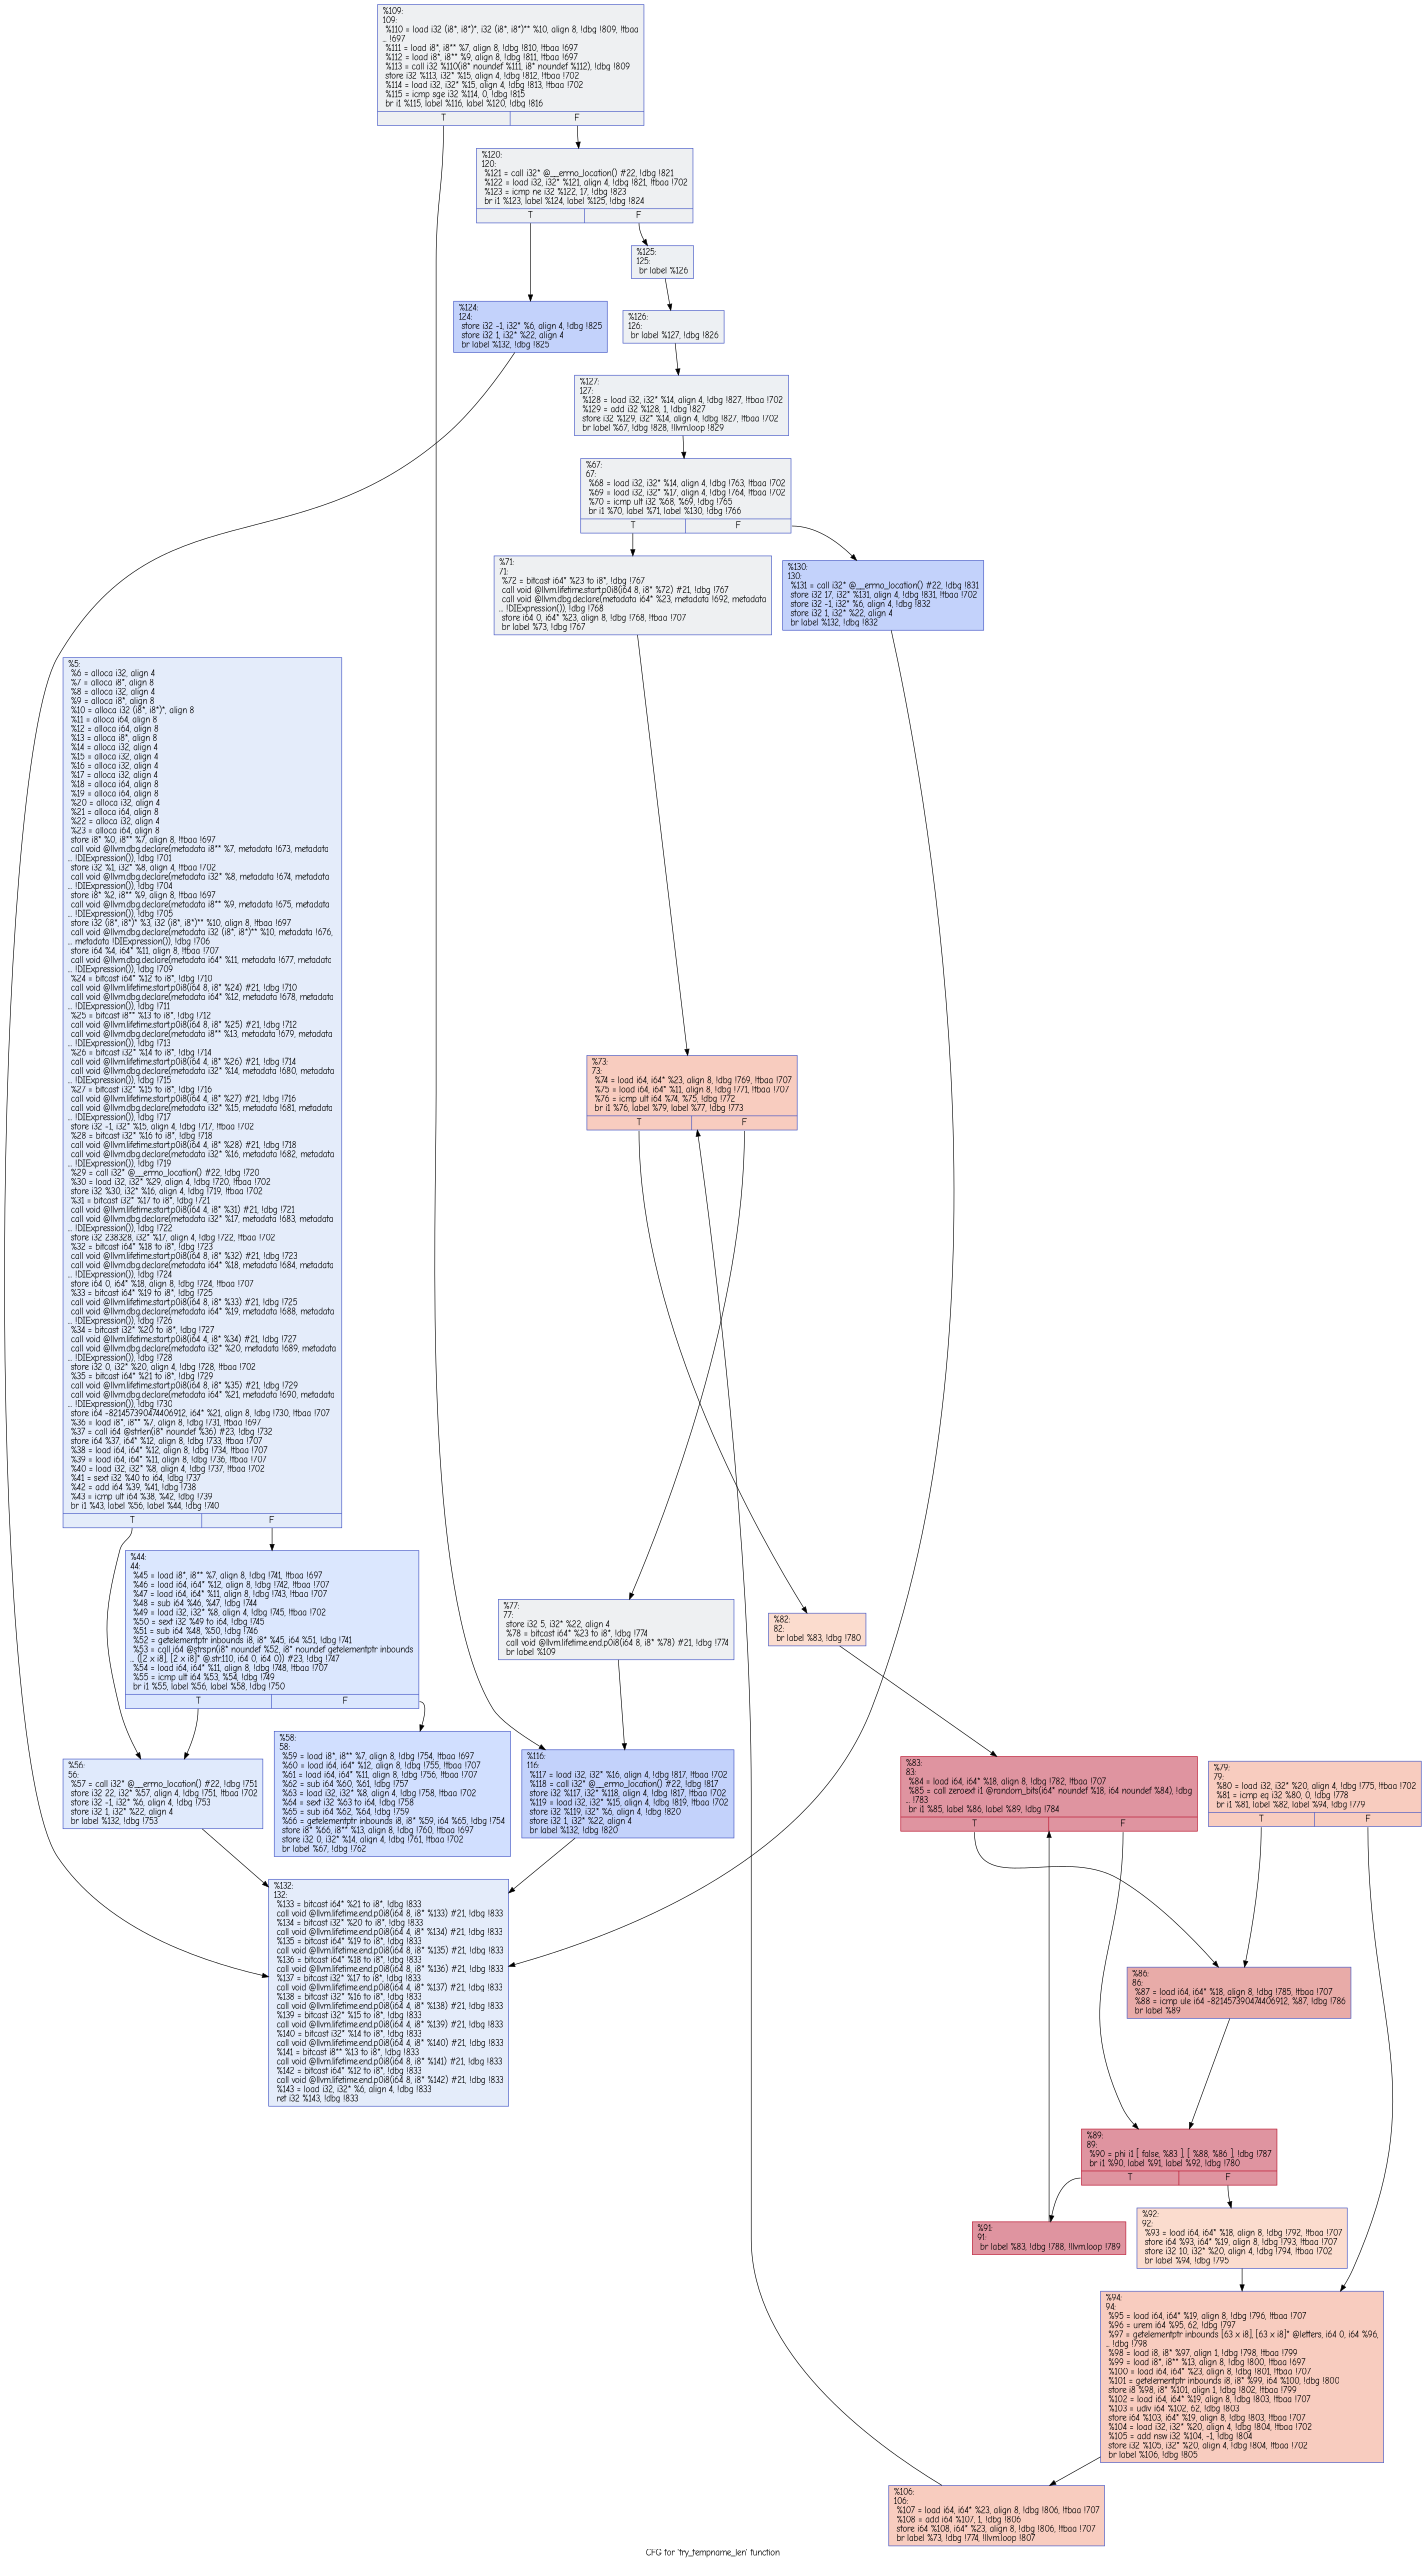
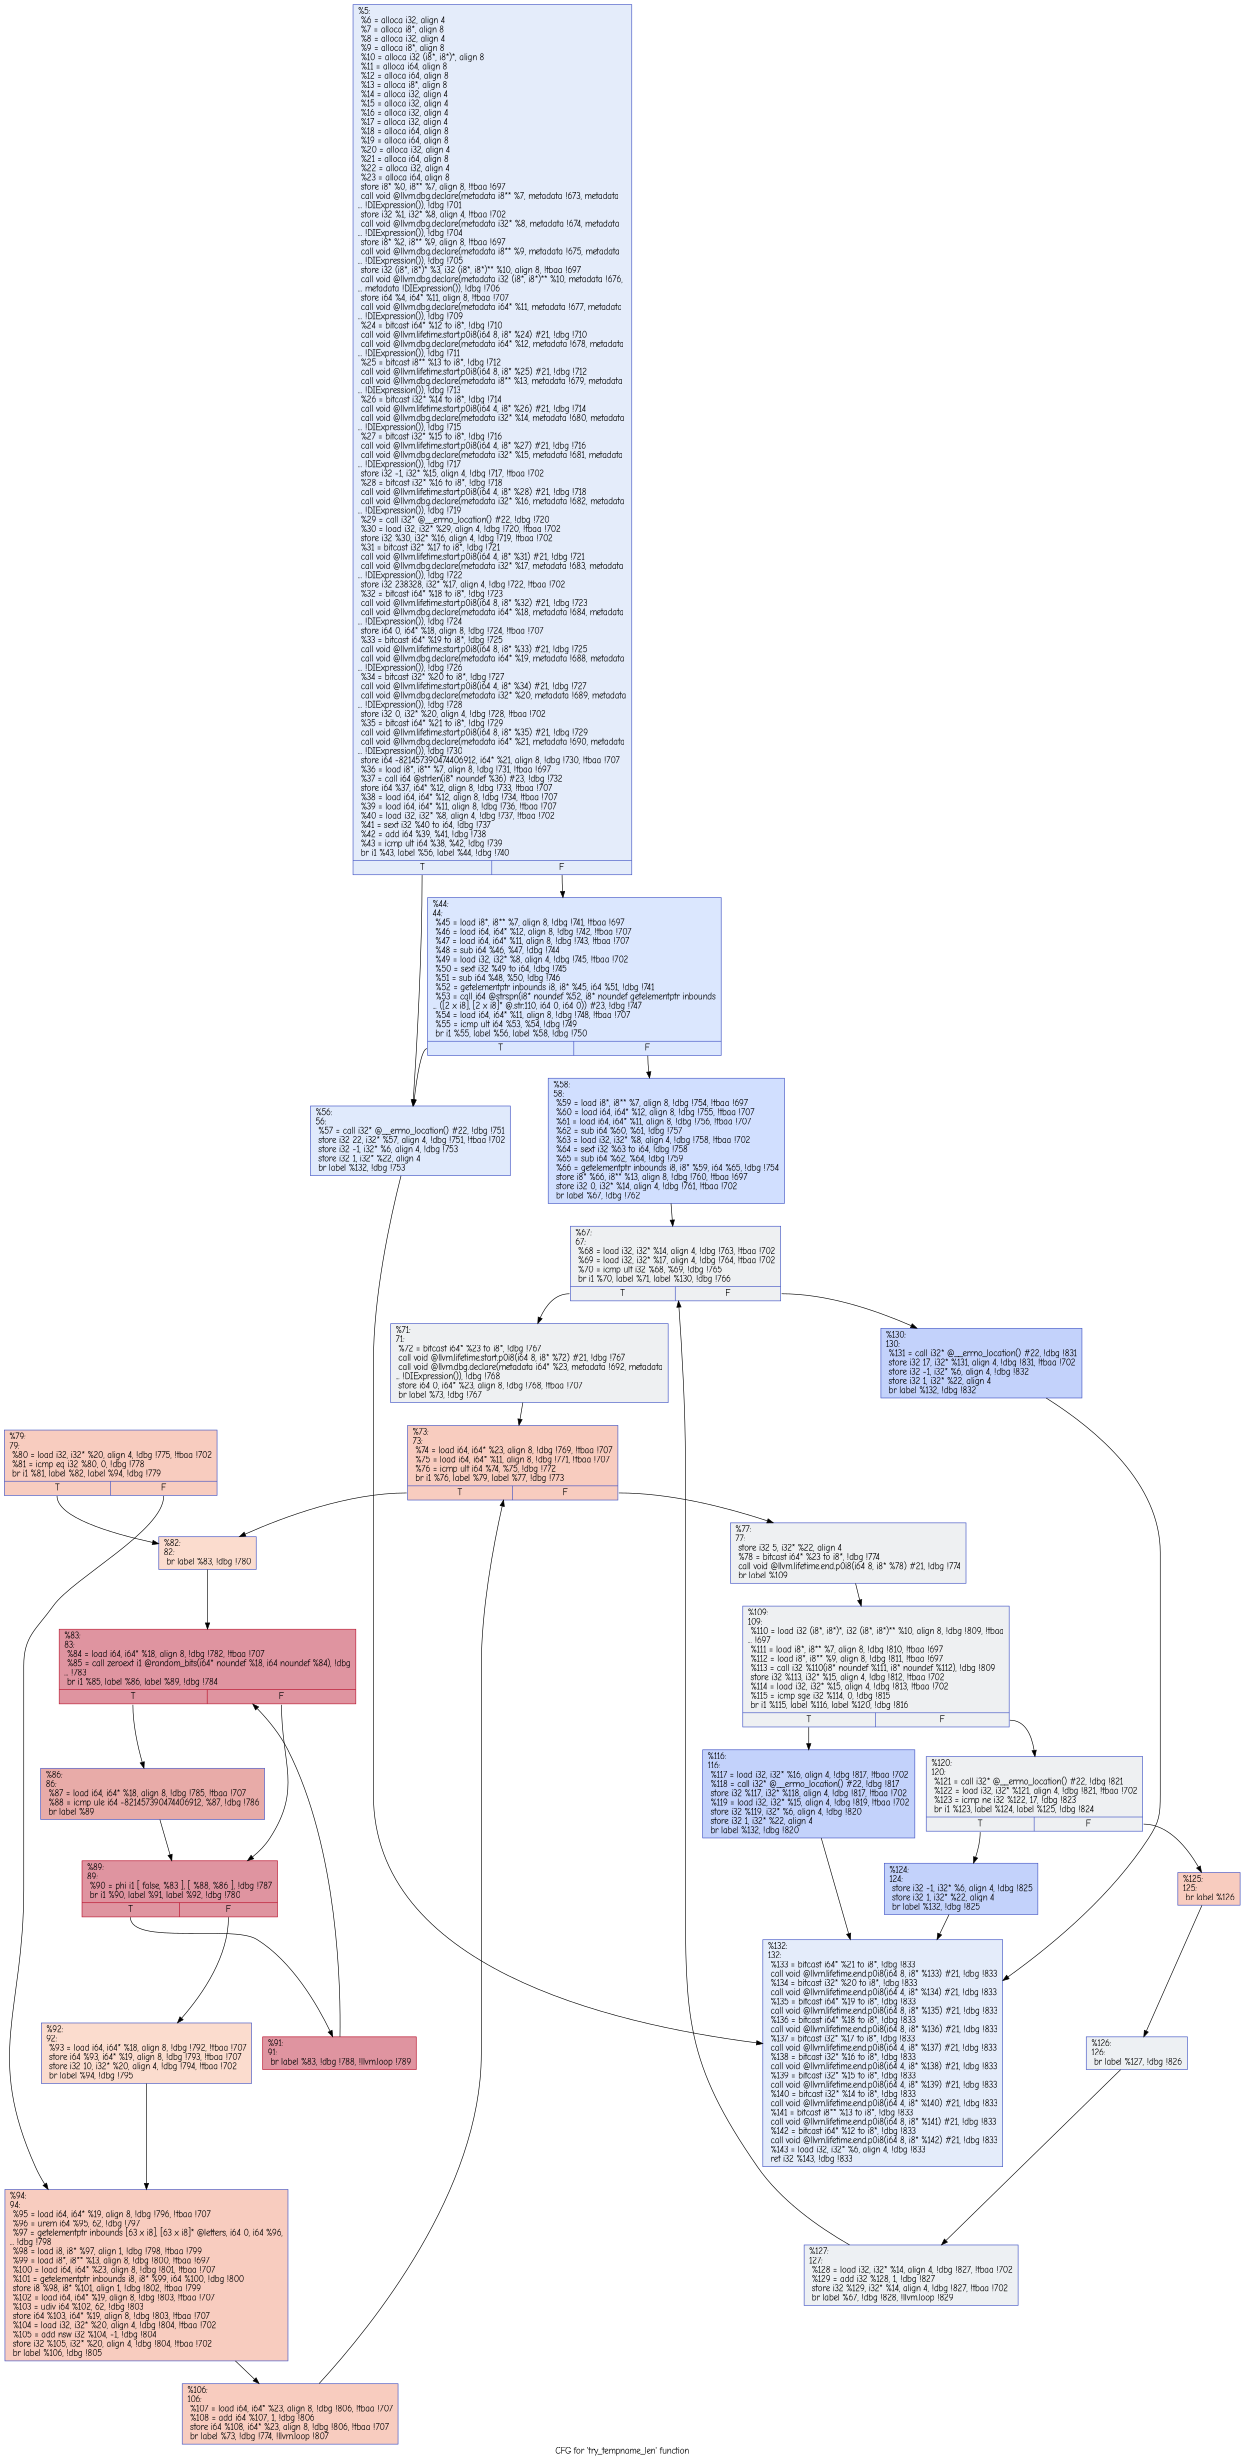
node "%125:": fillcolor #d6dce470 -> #f08b6e70
edge "%58:" -> "%67:": added
edge "%77:" -> "%116:": now "%77:" -> "%109:"
edge "%79:" -> "%86:": now "%79:" -> "%82:"
